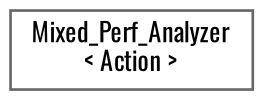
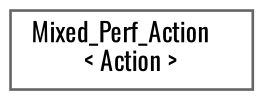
node "Mixed_Perf_Analyzer < Action >": label "Mixed_Perf_Analyzer < Action >" -> "Mixed_Perf_Action < Action >"
